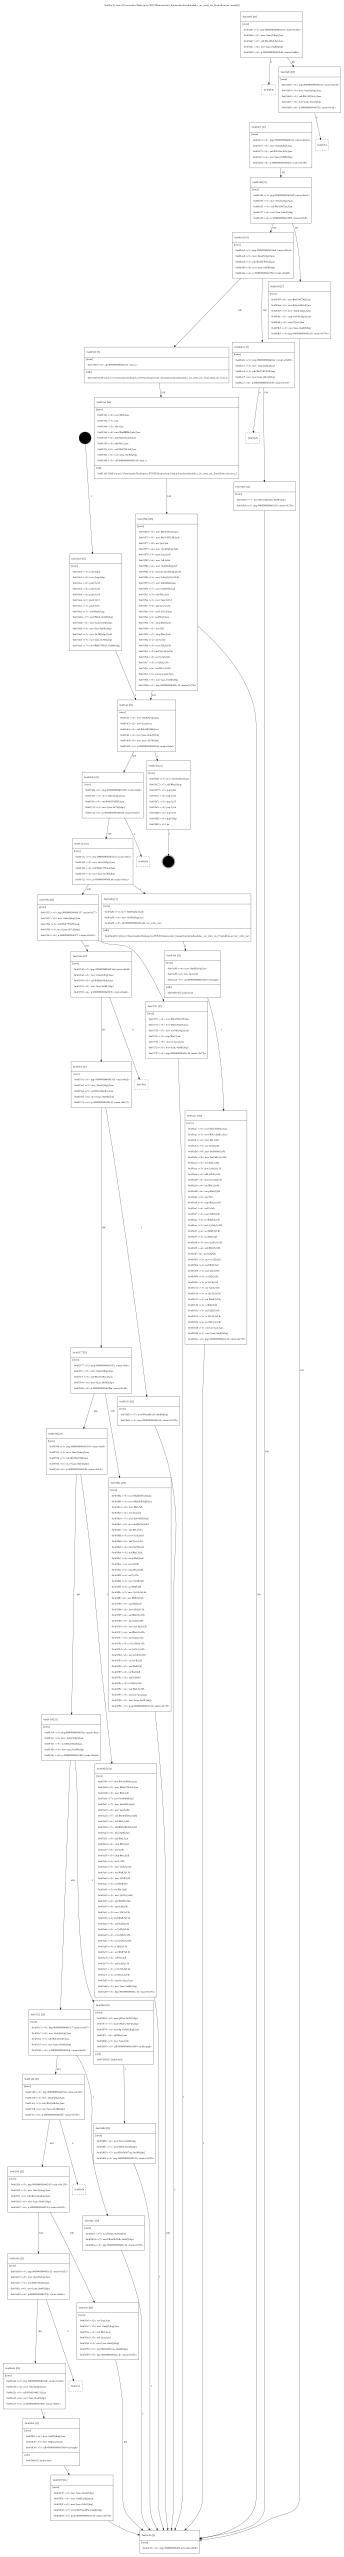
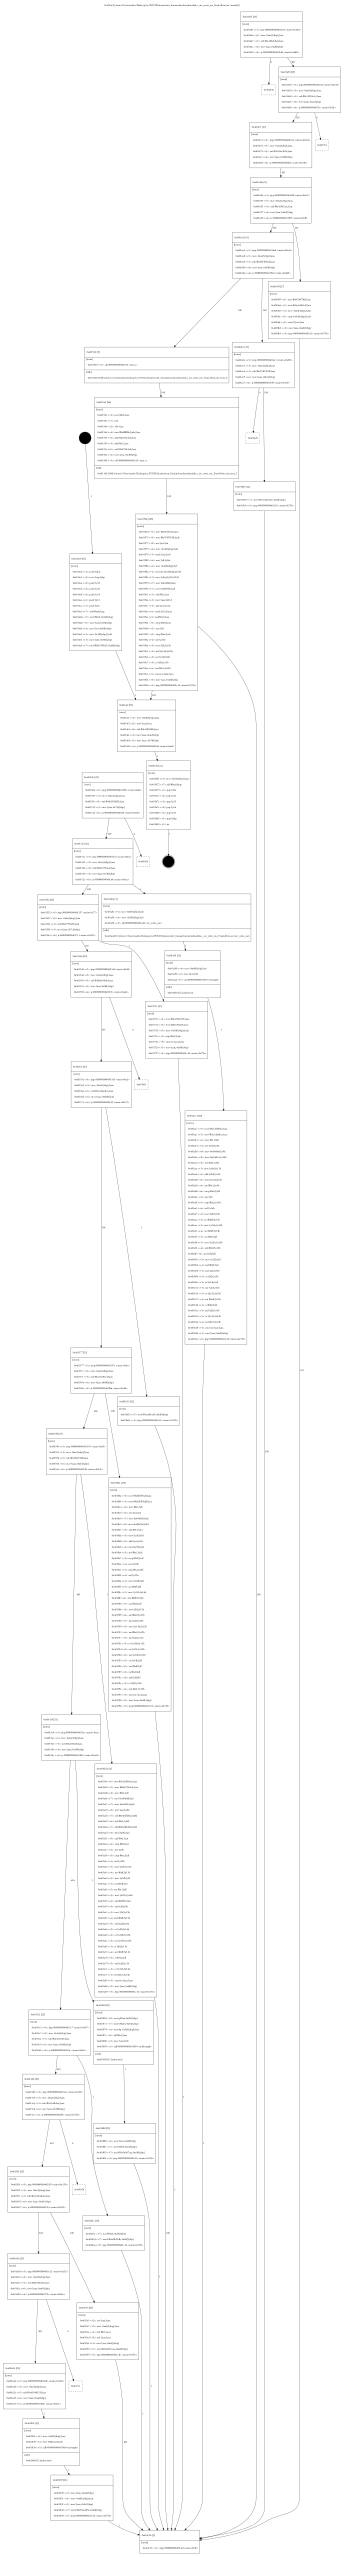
edge "0x401658 [25]" -> "0x401671 [25]": added, label "302"
edge "0x4014ef [23]" -> "0x401506 [22]": removed, label "509"
